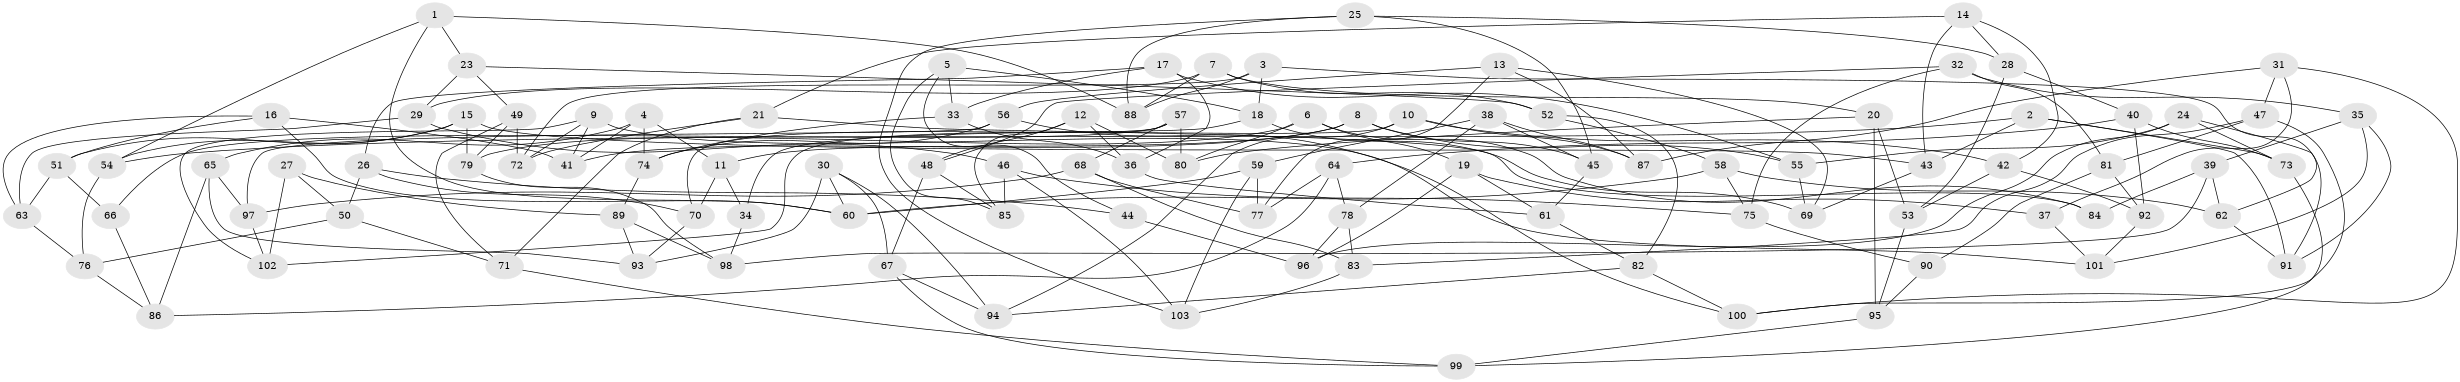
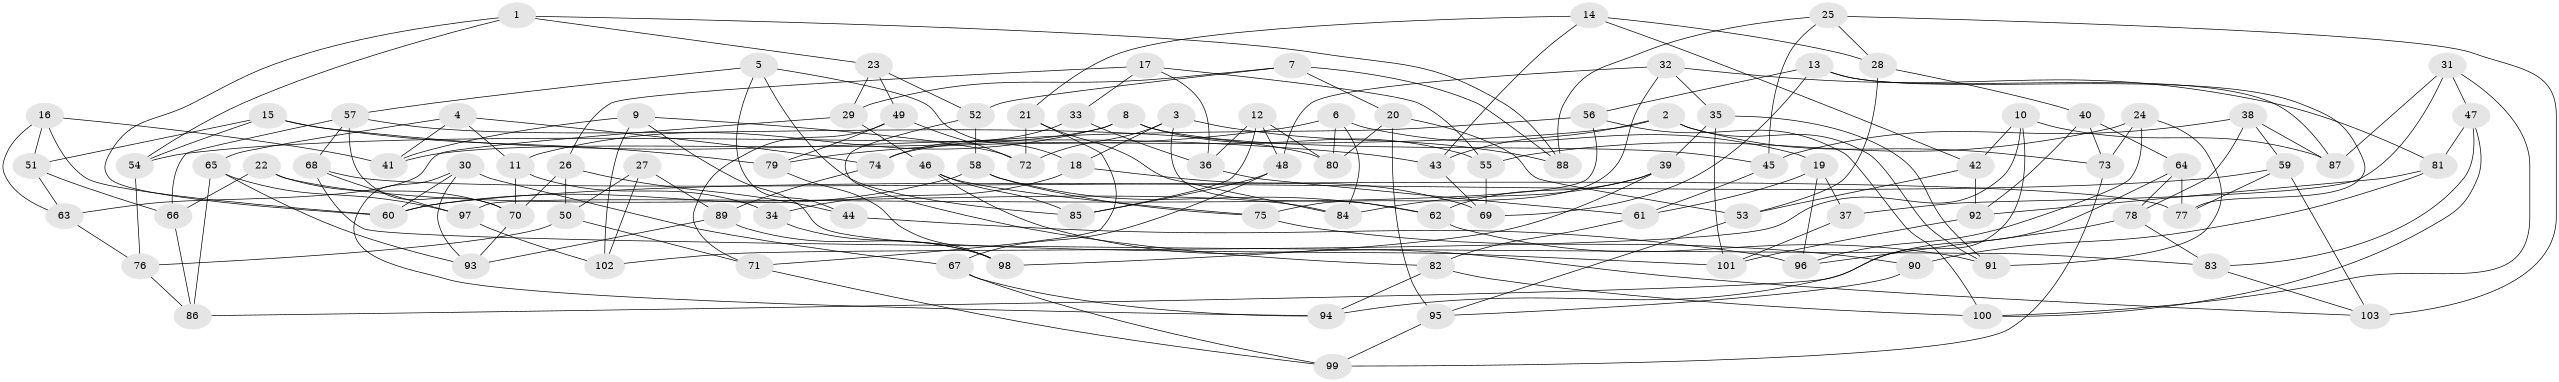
edge "5" -- "33": now "5" -- "57"
node "22": added
